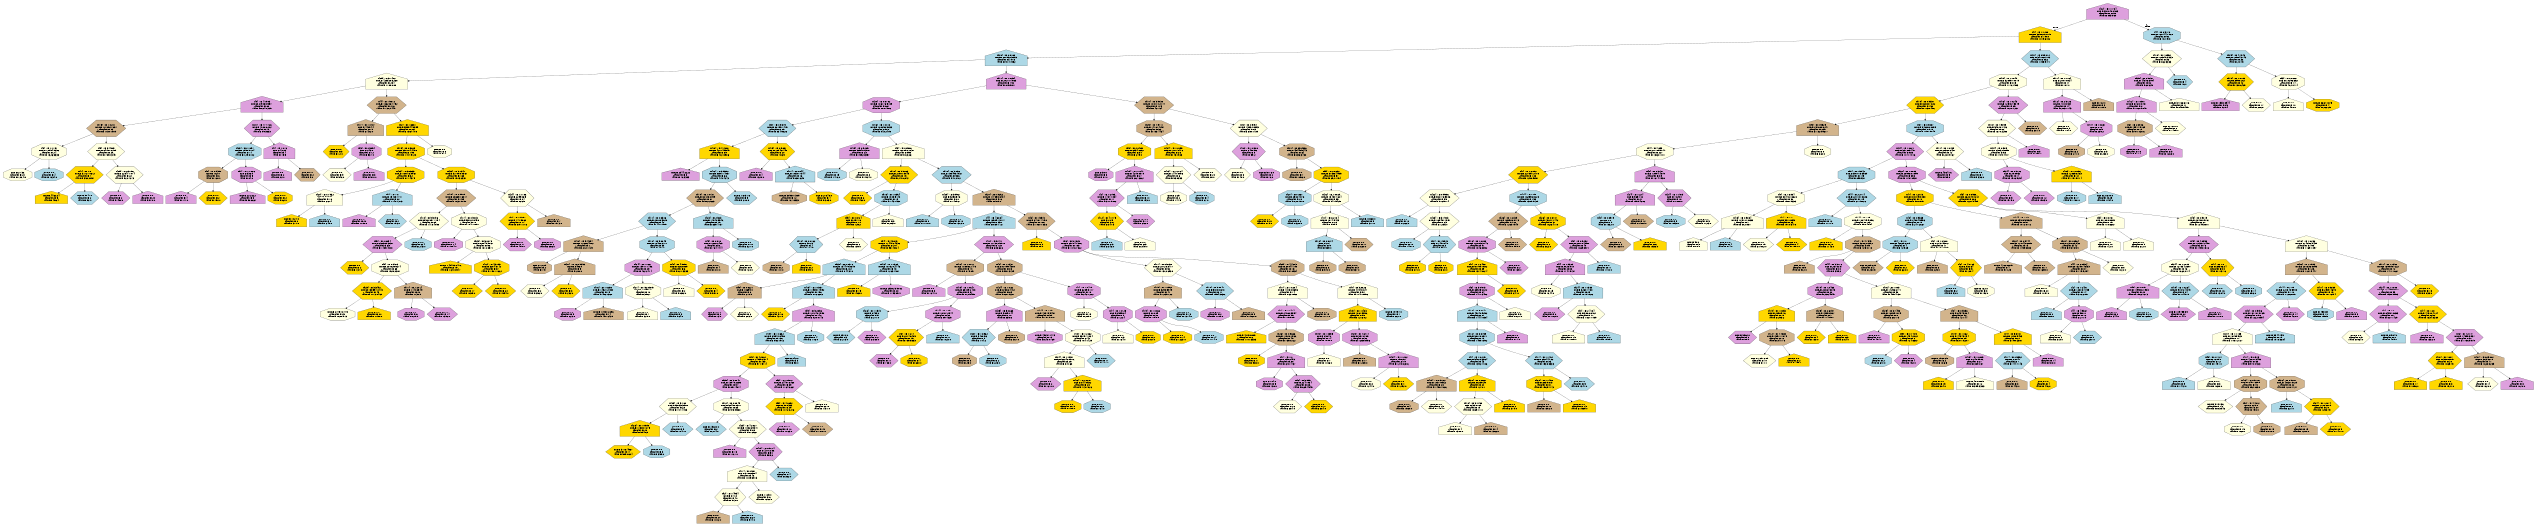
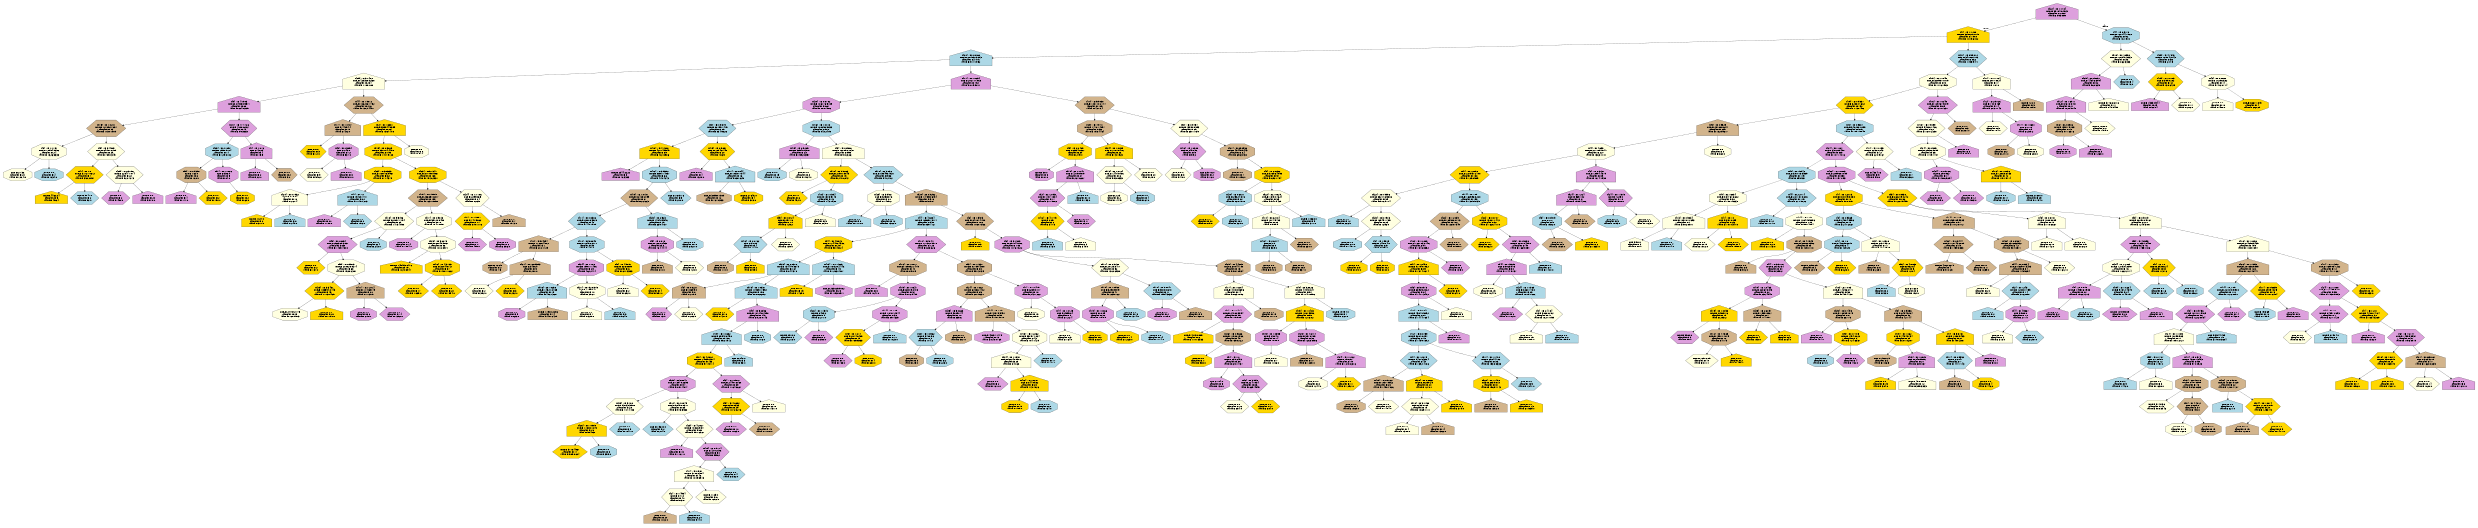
node "mse = 22.2222 samples = 3 value = 98.6667": removed
